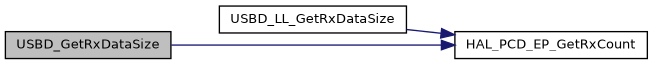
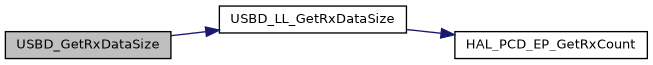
edge "USBD_GetRxDataSize" -> "HAL_PCD_EP_GetRxCount": now "USBD_GetRxDataSize" -> "USBD_LL_GetRxDataSize"
